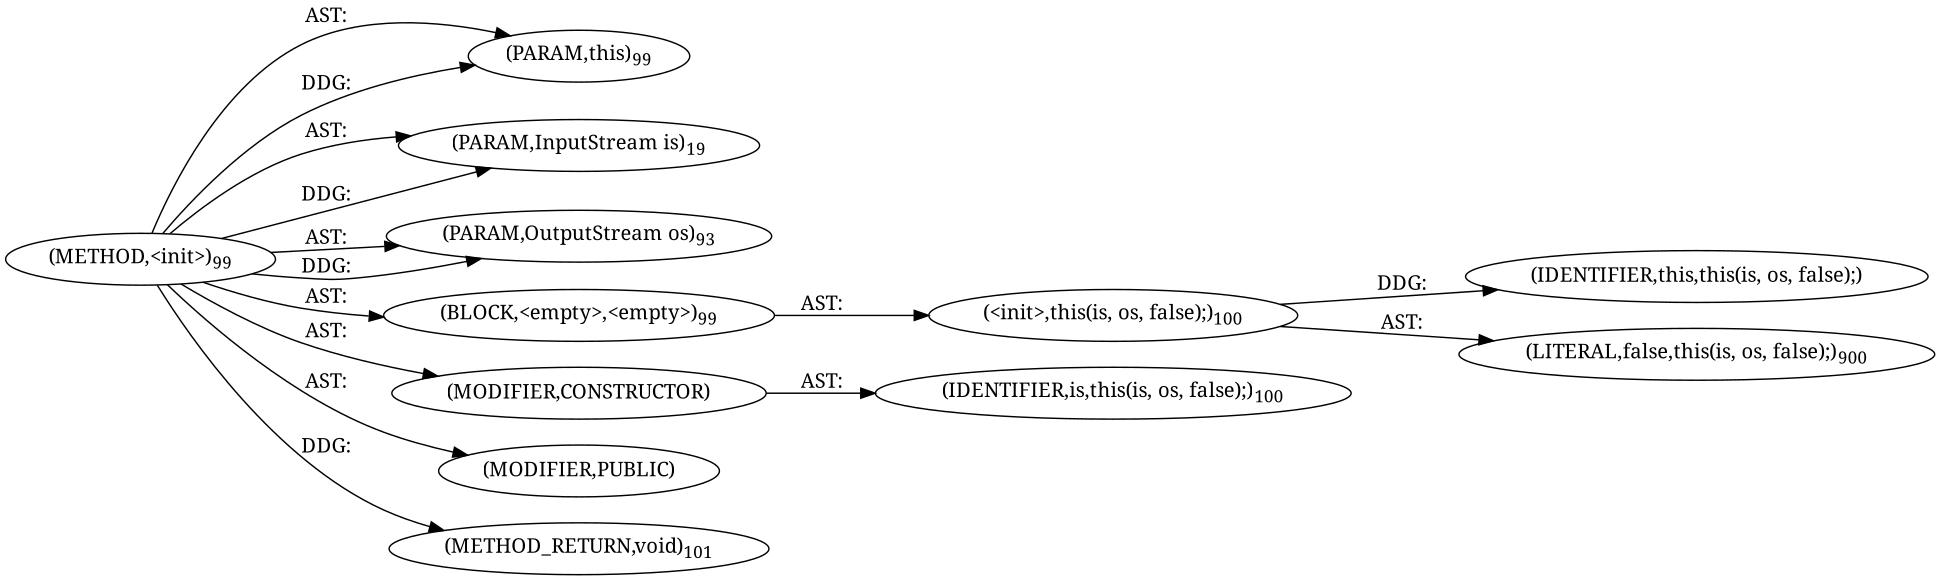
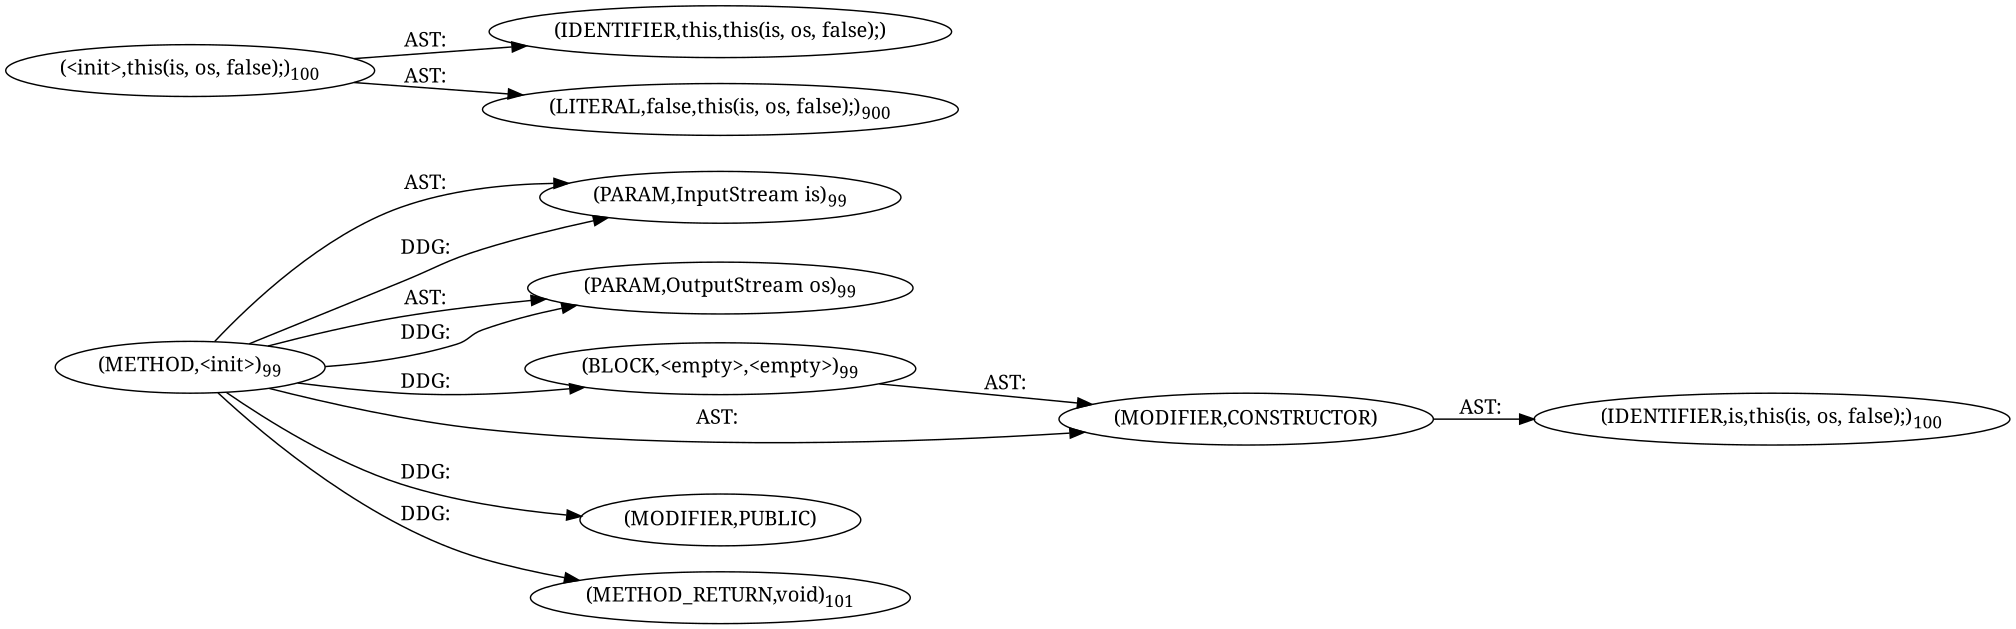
node "(PARAM,this)": removed
node "(PARAM,InputStream is)": text "19" -> "99"
node "(PARAM,OutputStream os)": text "93" -> "99"
edge "(<init>,this(is, os, false);)" -> "(IDENTIFIER,this,this(is, os, false);)": label "DDG: " -> "AST: "
edge "(METHOD,<init>)" -> "(BLOCK,<empty>,<empty>)": label "AST: " -> "DDG: "
edge "(BLOCK,<empty>,<empty>)" -> "(<init>,this(is, os, false);)": now "(BLOCK,<empty>,<empty>)" -> "(MODIFIER,CONSTRUCTOR)"
edge "(METHOD,<init>)" -> "(MODIFIER,PUBLIC)": label "AST: " -> "DDG: "
